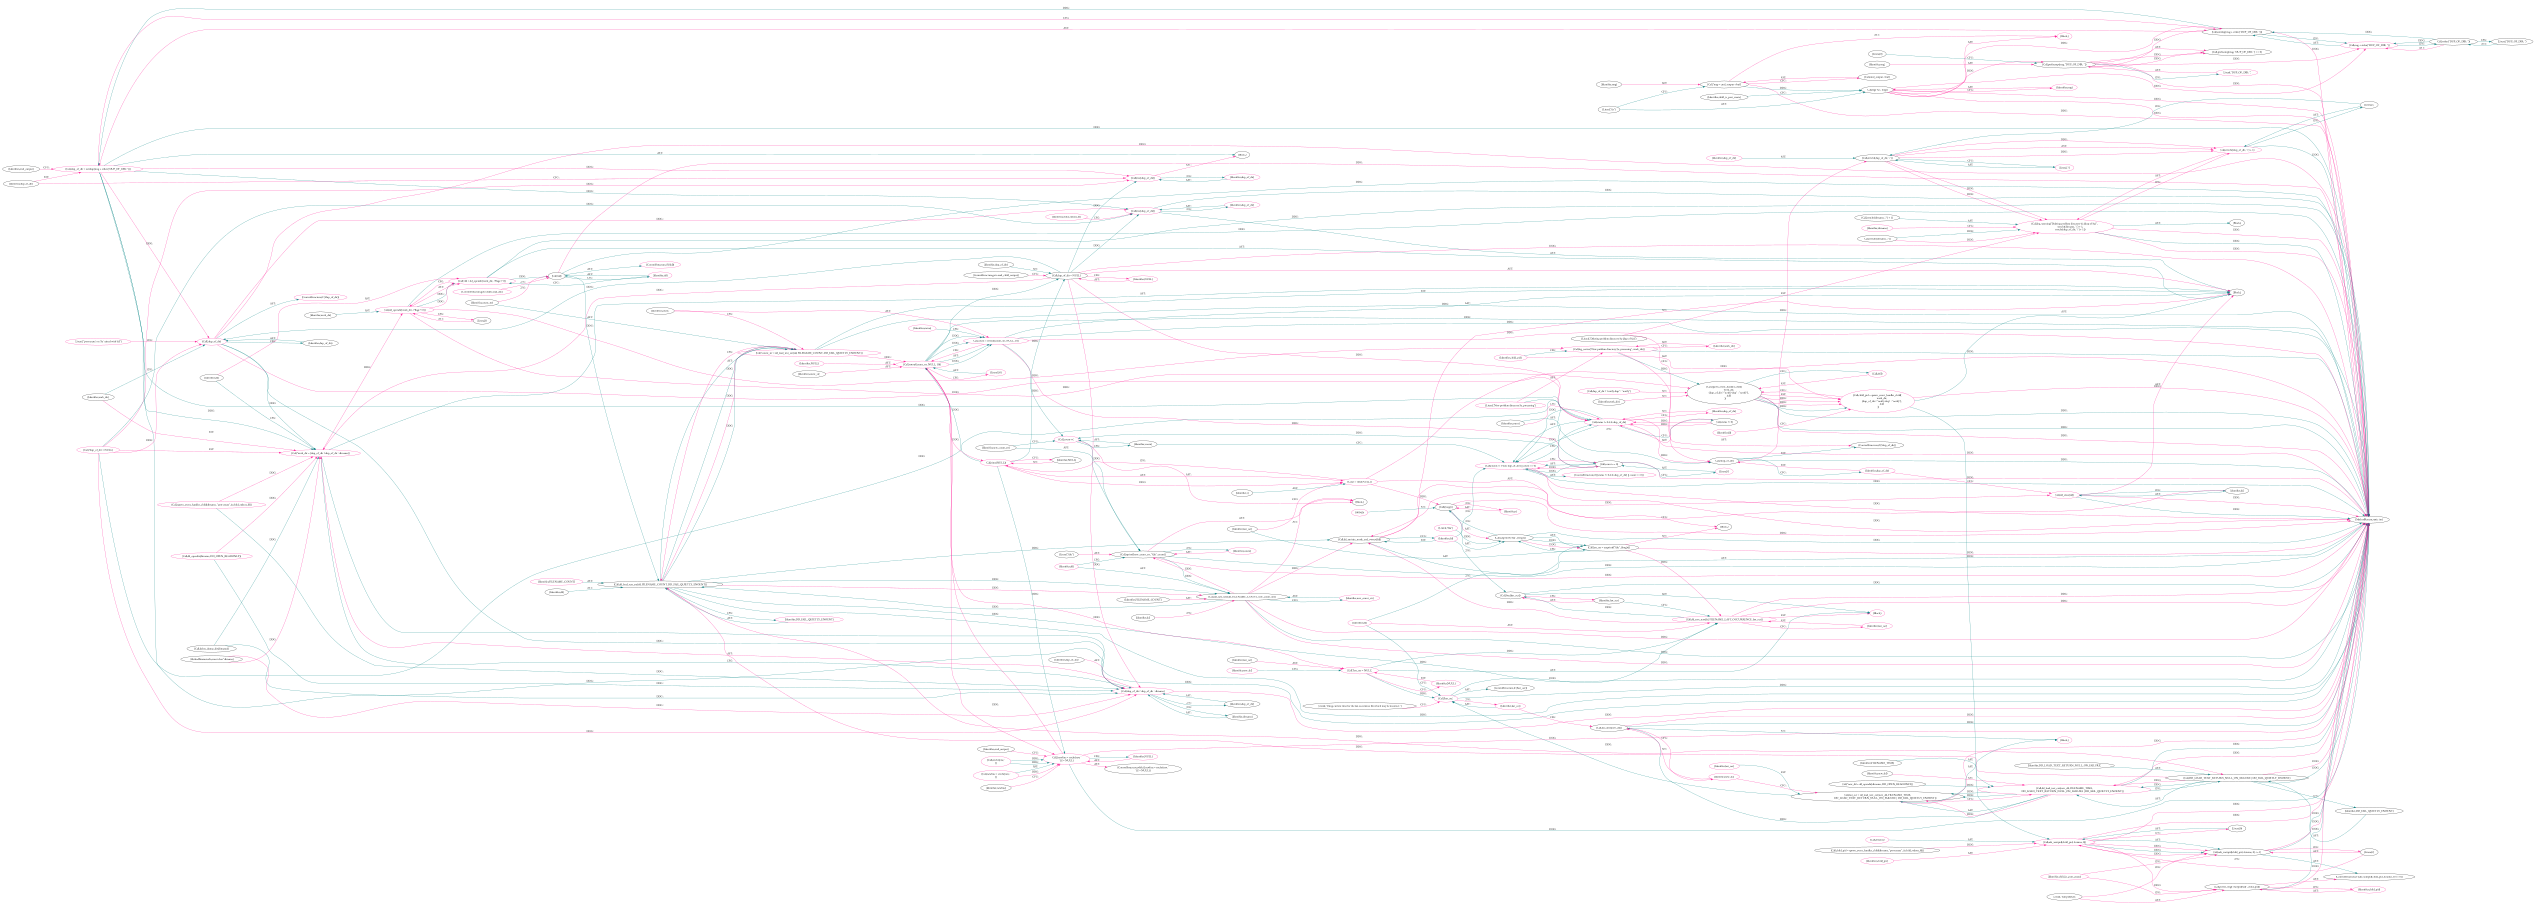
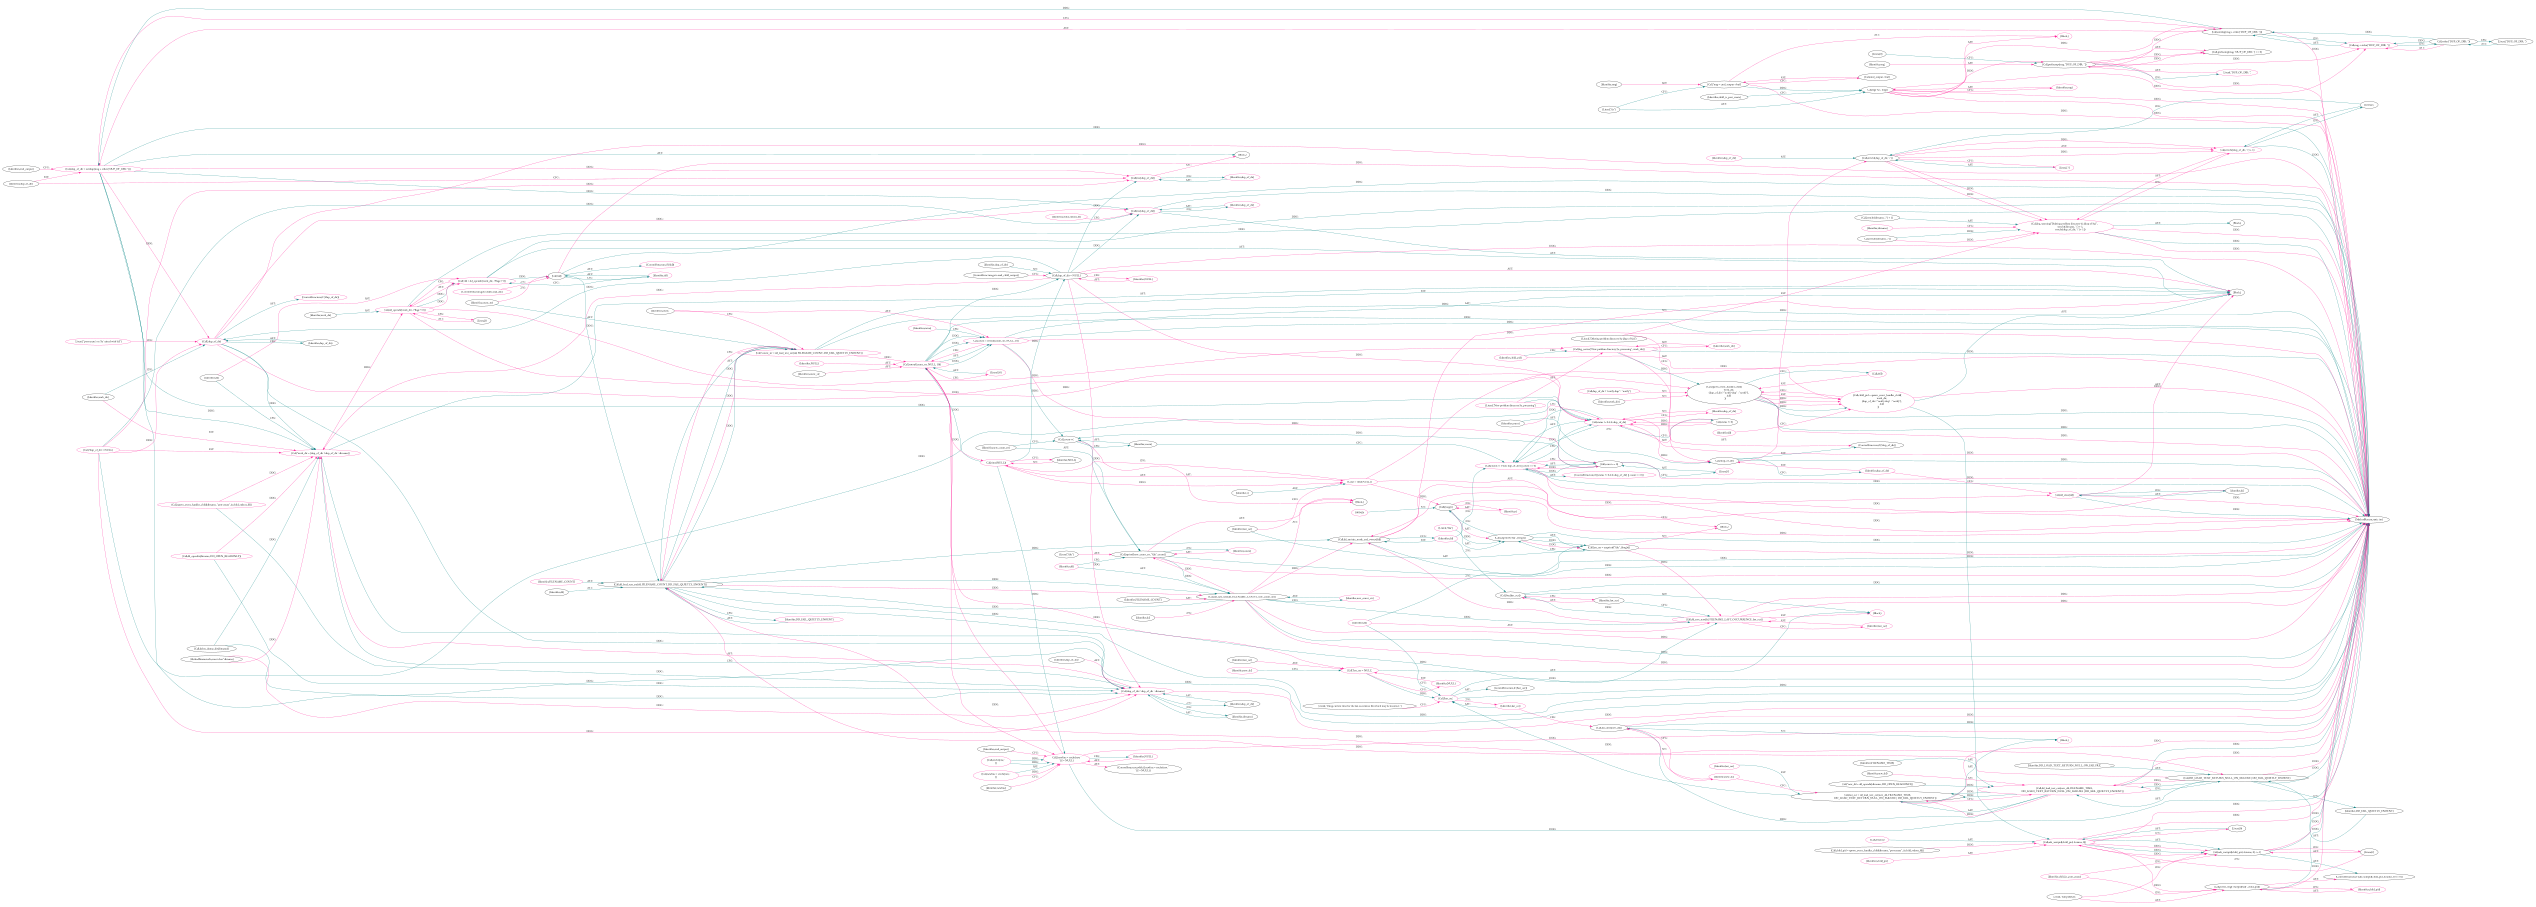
edge "(Call,strrchr(dup_of_dir, '/'))" -> "(Literal,'/')": color teal -> deeppink
node "(Call,count++)": color deeppink -> black
edge "(Call,dd_sanitize_mode_and_owner(dd))" -> "(MethodReturn,static int)": label "AST: " -> "DDG: "
edge "(Call,*last_ocr = NULL)" -> "(Call,dd_save_text(dd, FILENAME_LAST_OCCURRENCE, last_ocr))": now "(Call,dd_save_text(dd, FILENAME_COUNT, new_count_str))" -> "(Call,dd_save_text(dd, FILENAME_LAST_OCCURRENCE, last_ocr))"
